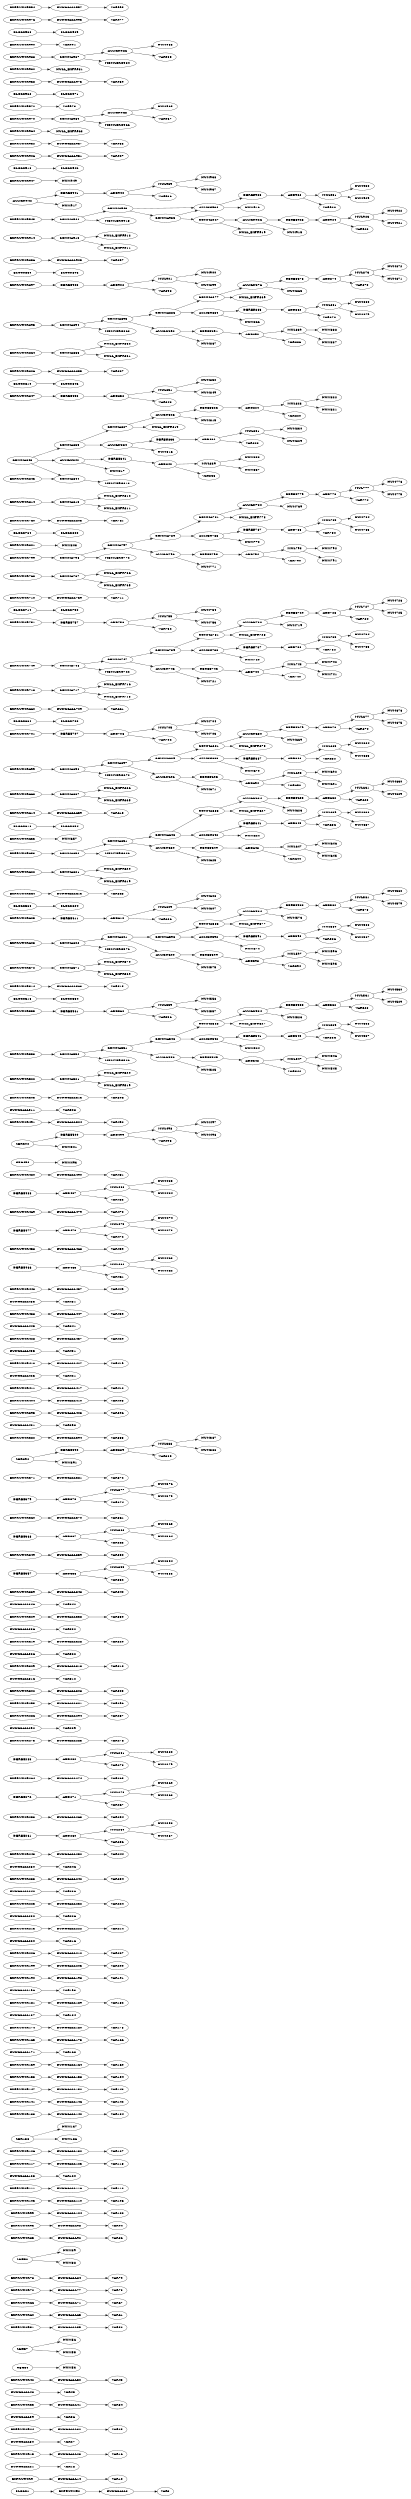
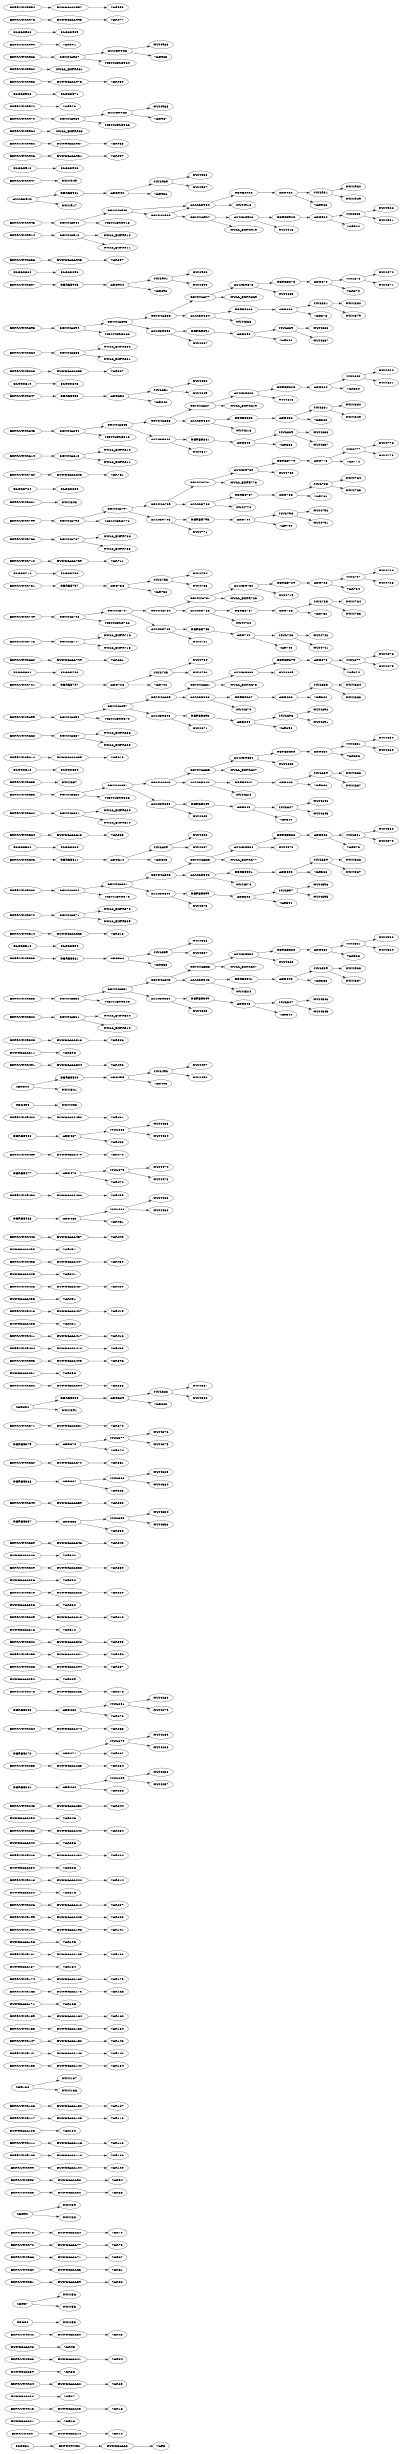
edge "COMMA843" -> "COMMA844": reversed
